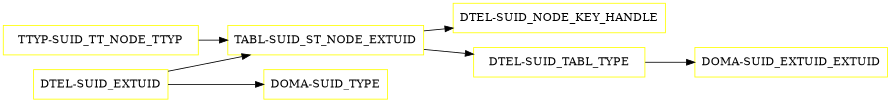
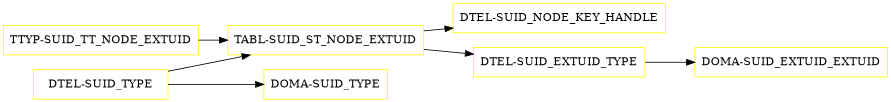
node "TTYP-SUID_TT_NODE_TTYP": label "TTYP-SUID_TT_NODE_TTYP" -> "TTYP-SUID_TT_NODE_EXTUID"
node "DTEL-SUID_TABL_TYPE": label "DTEL-SUID_TABL_TYPE" -> "DTEL-SUID_EXTUID_TYPE"
node "DTEL-SUID_EXTUID": label "DTEL-SUID_EXTUID" -> "DTEL-SUID_TYPE"
